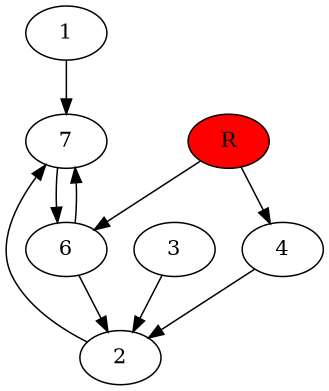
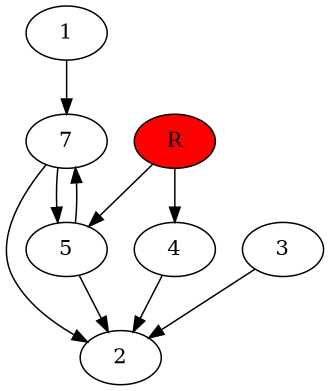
node "6": label "6" -> "5"
edge "2" -> "7": reversed
